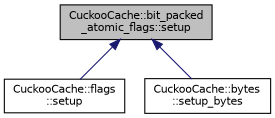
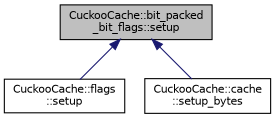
node "CuckooCache::bit_packed _atomic_flags::setup": label "CuckooCache::bit_packed _atomic_flags::setup" -> "CuckooCache::bit_packed _bit_flags::setup"
node "CuckooCache::bytes ::setup_bytes": label "CuckooCache::bytes ::setup_bytes" -> "CuckooCache::cache ::setup_bytes"
